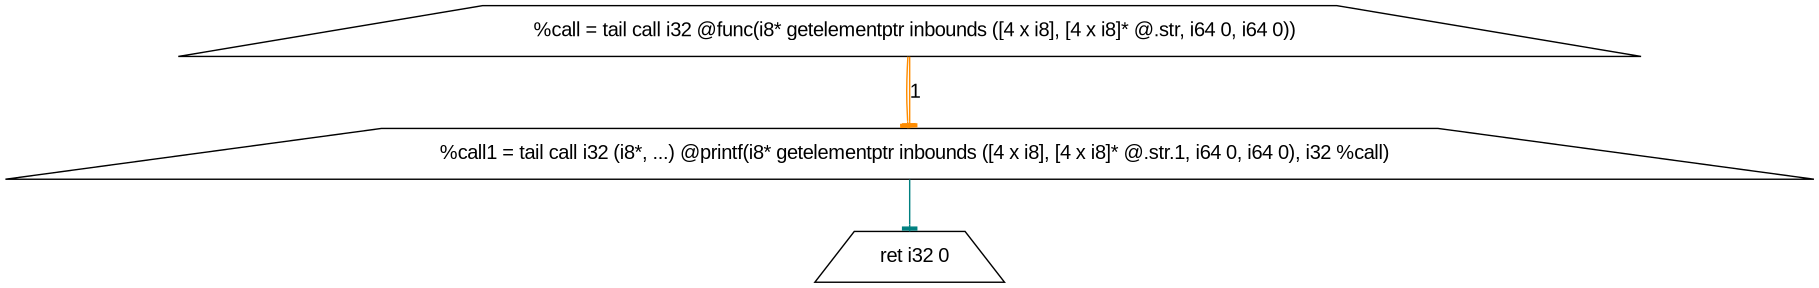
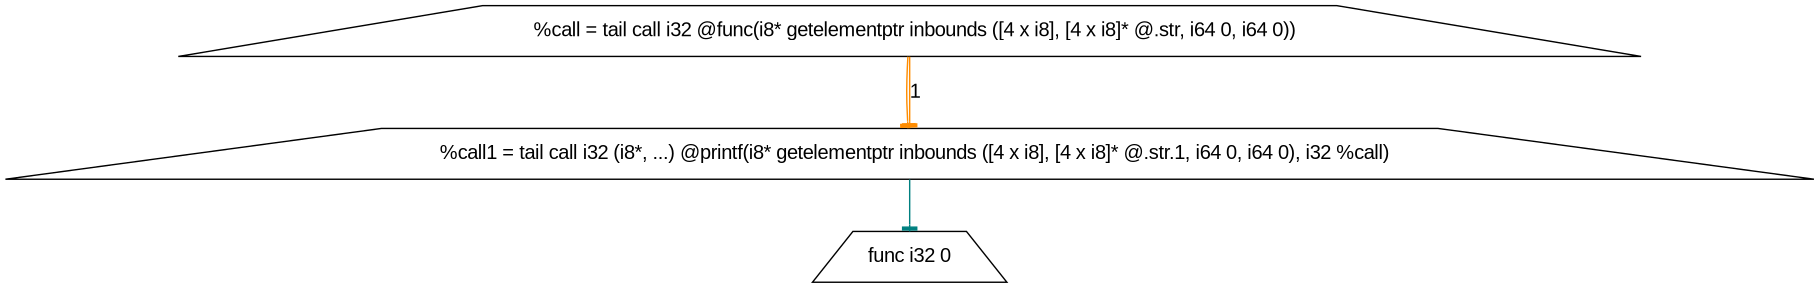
node "ret i32 0": label "ret i32 0" -> "func i32 0"
